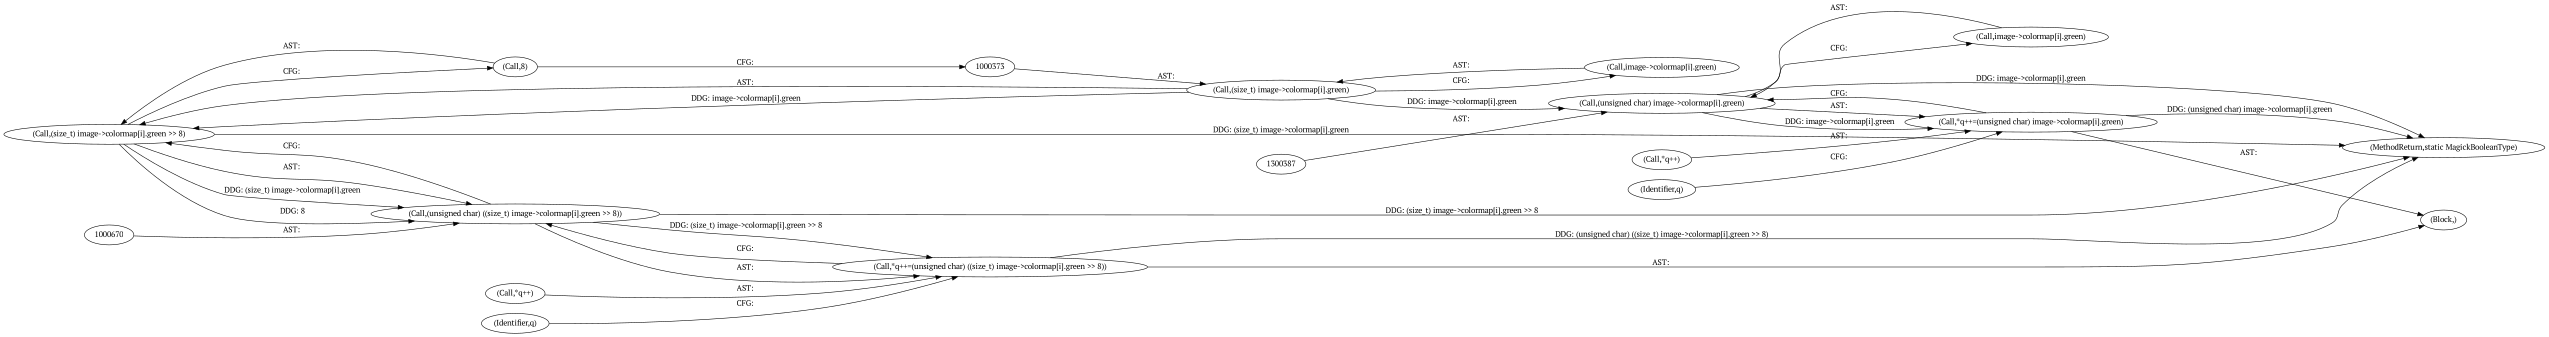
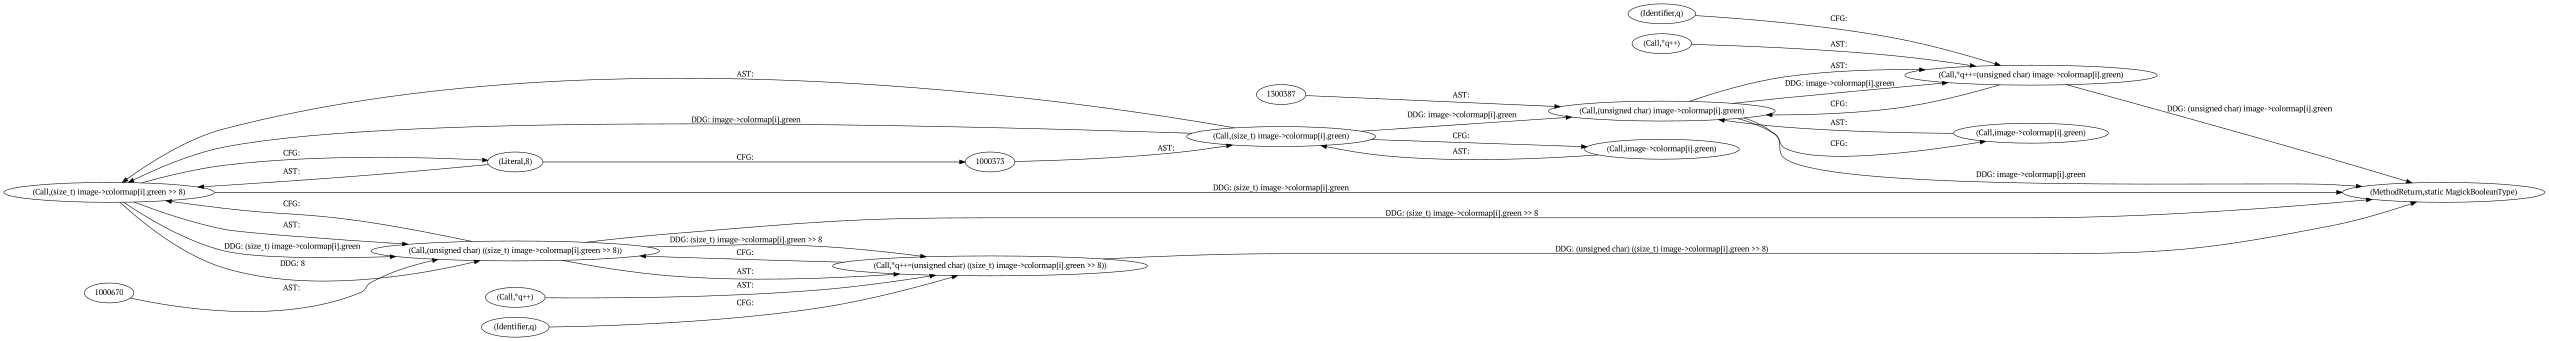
node "(Call,8)": label "(Call,8)" -> "(Literal,8)"
node "(Block,)": removed
